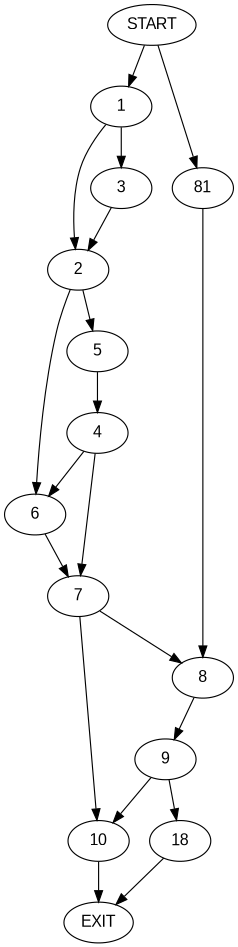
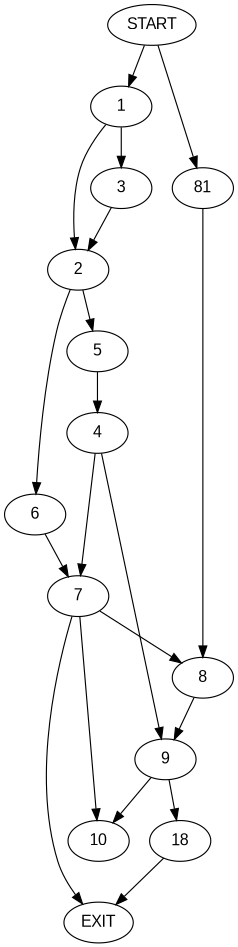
edge "4" -> "6": now "4" -> "9"
edge "10" -> "EXIT": now "7" -> "EXIT"
